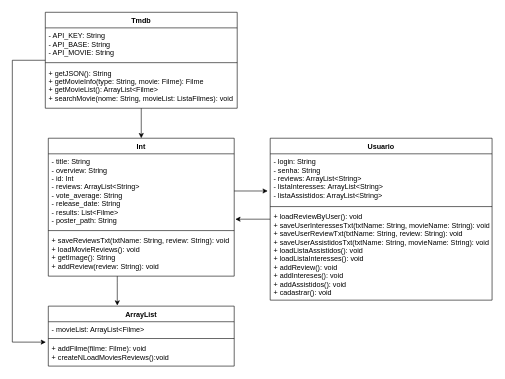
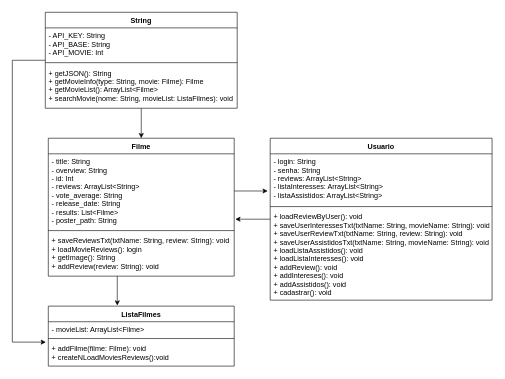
node "Tmdb": label "Tmdb" -> "String"
node "- API_KEY: String - API_BASE: String - API_MOVIE: String": label "- API_KEY: String - API_BASE: String - API_MOVIE: String" -> "- API_KEY: String - API_BASE: String - API_MOVIE: Int"
node "Int": label "Int" -> "Filme"
node "+ saveReviewsTxt(txtName: String, review: String): void + loadMovieReviews(): void + getImage(): String + addReview(review: String): void": label "+ saveReviewsTxt(txtName: String, review: String): void + loadMovieReviews(): void + getImage(): String + addReview(review: String): void" -> "+ saveReviewsTxt(txtName: String, review: String): void + loadMovieReviews(): login + getImage(): String + addReview(review: String): void"
node "ArrayList": label "ArrayList" -> "ListaFilmes"
